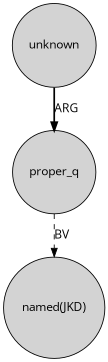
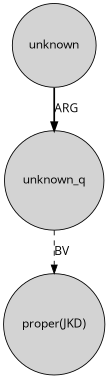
node "proper_q": label "proper_q" -> "unknown_q"
node "named(JKD)": label "named(JKD)" -> "proper(JKD)"
